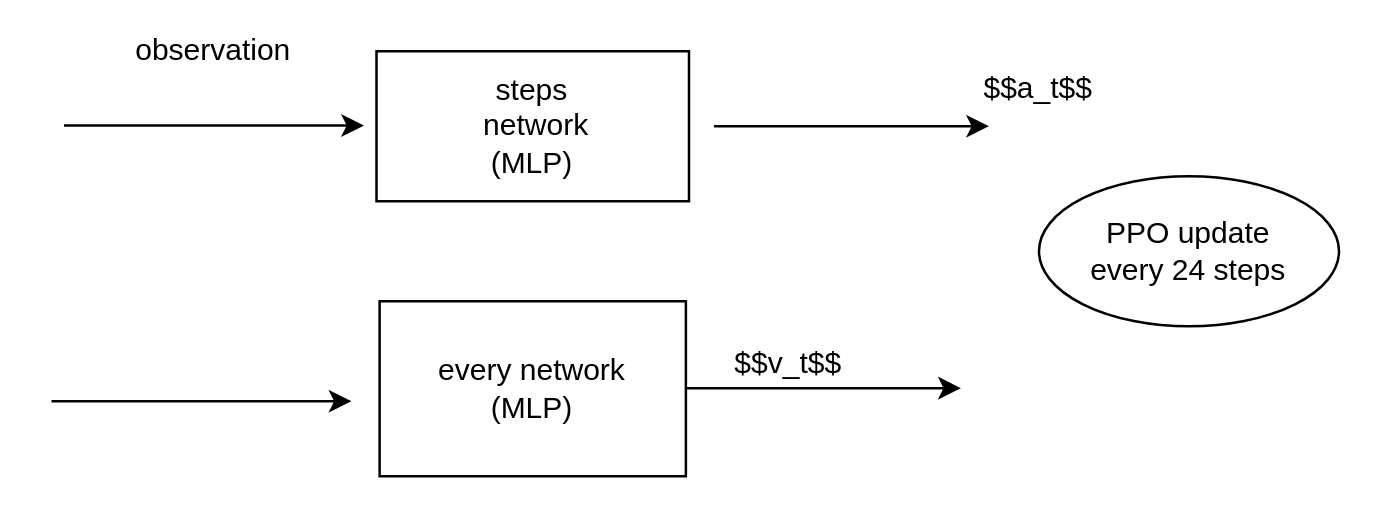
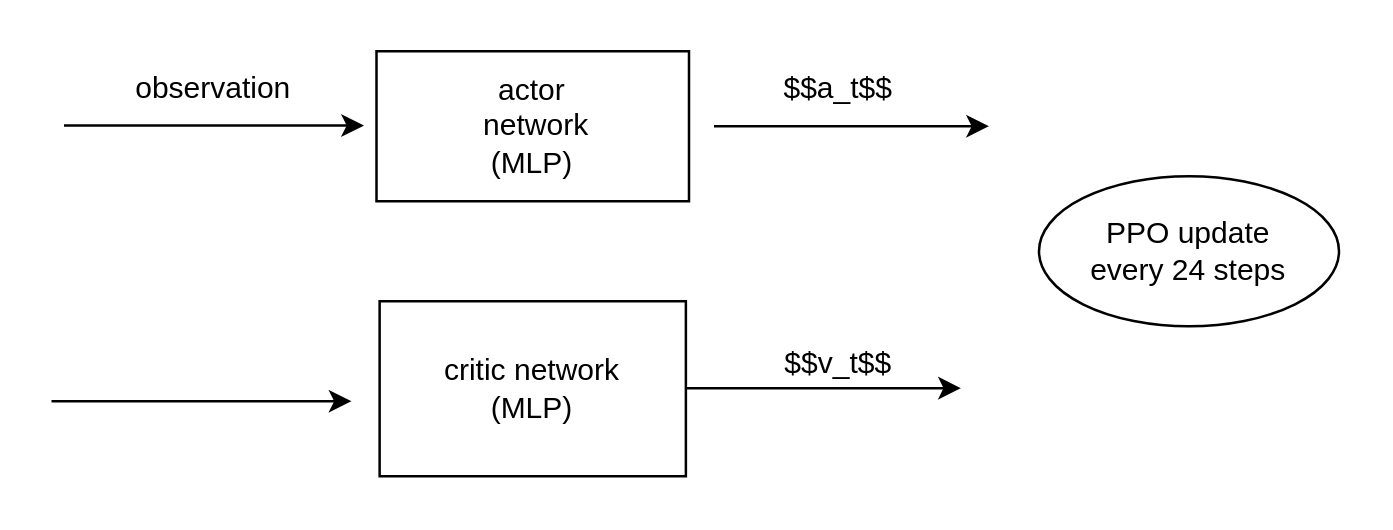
node "observation": moved (214, 51) -> (214, 89)
node "$$a_t$$": moved (1039, 89) -> (839, 89)
node "steps network (MLP)": label "steps network (MLP)" -> "actor network (MLP)"
node "$$v_t$$": moved (789, 364) -> (839, 364)
node "every network (MLP)": label "every network (MLP)" -> "critic network (MLP)"
